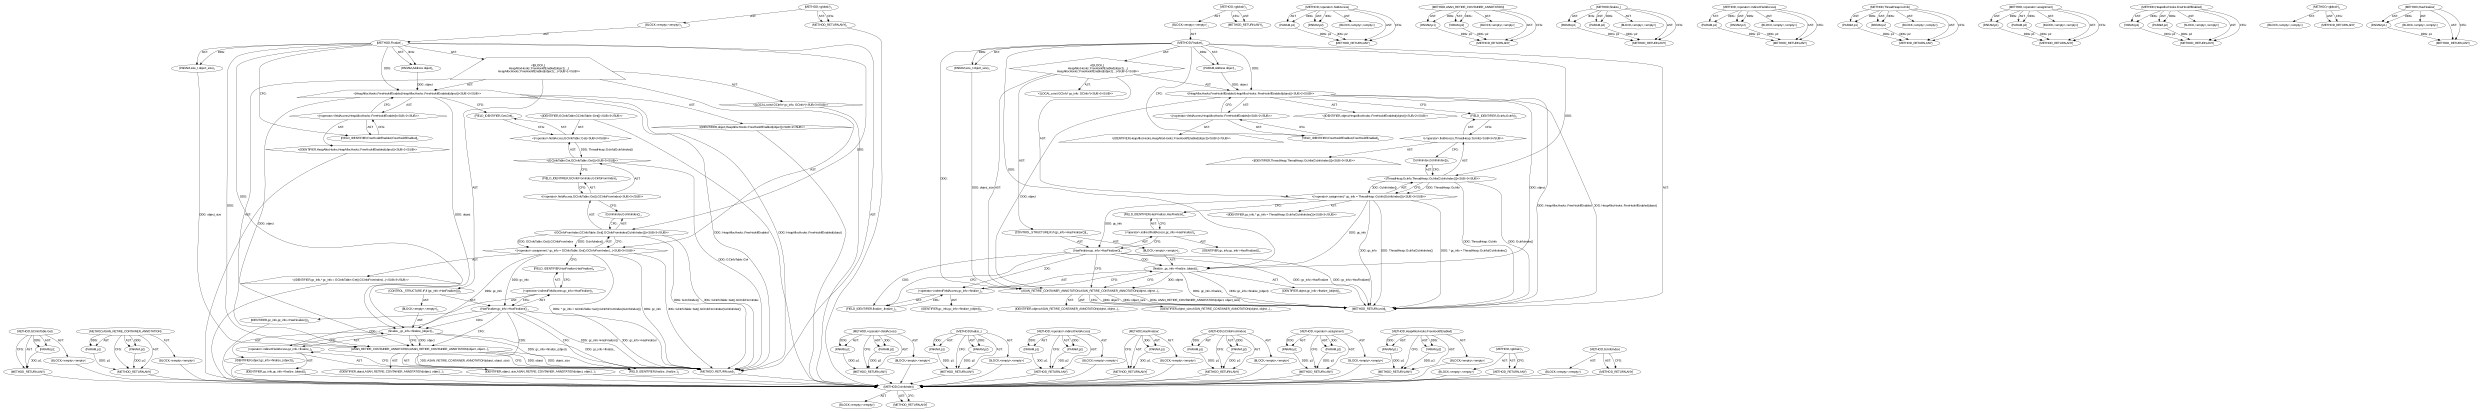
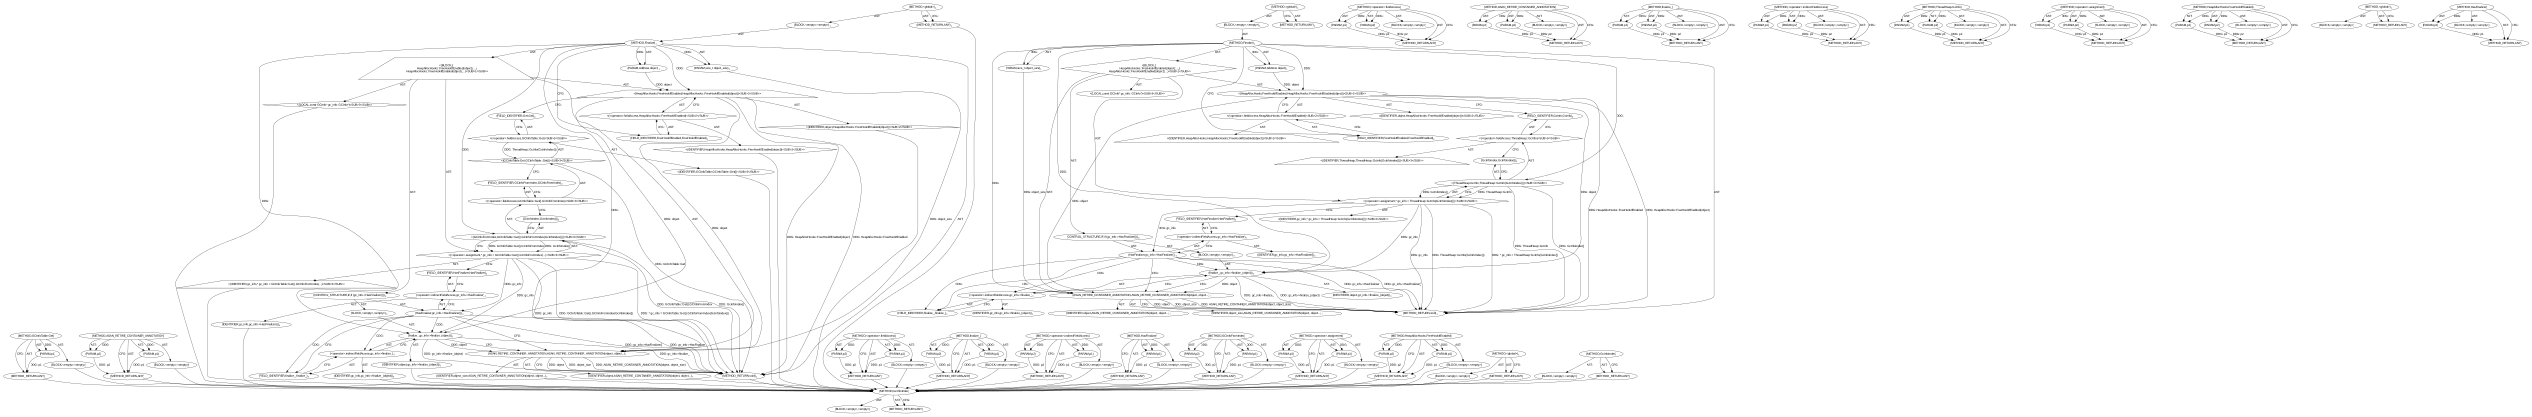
edge "<(IDENTIFIER,GCInfoTable,GCInfoTable::Get())<SUB>3</SUB>>" -> "<(<operator>.fieldAccess,GCInfoTable::Get)<SUB>3</SUB>>": reversed
